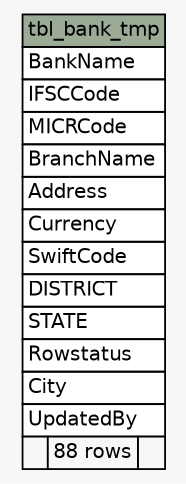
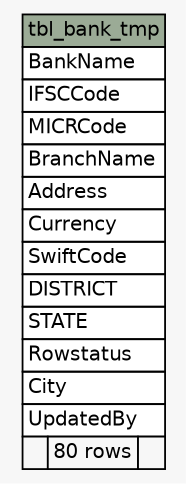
node "tbl_bank_tmp": text "88 rows" -> "80 rows"
